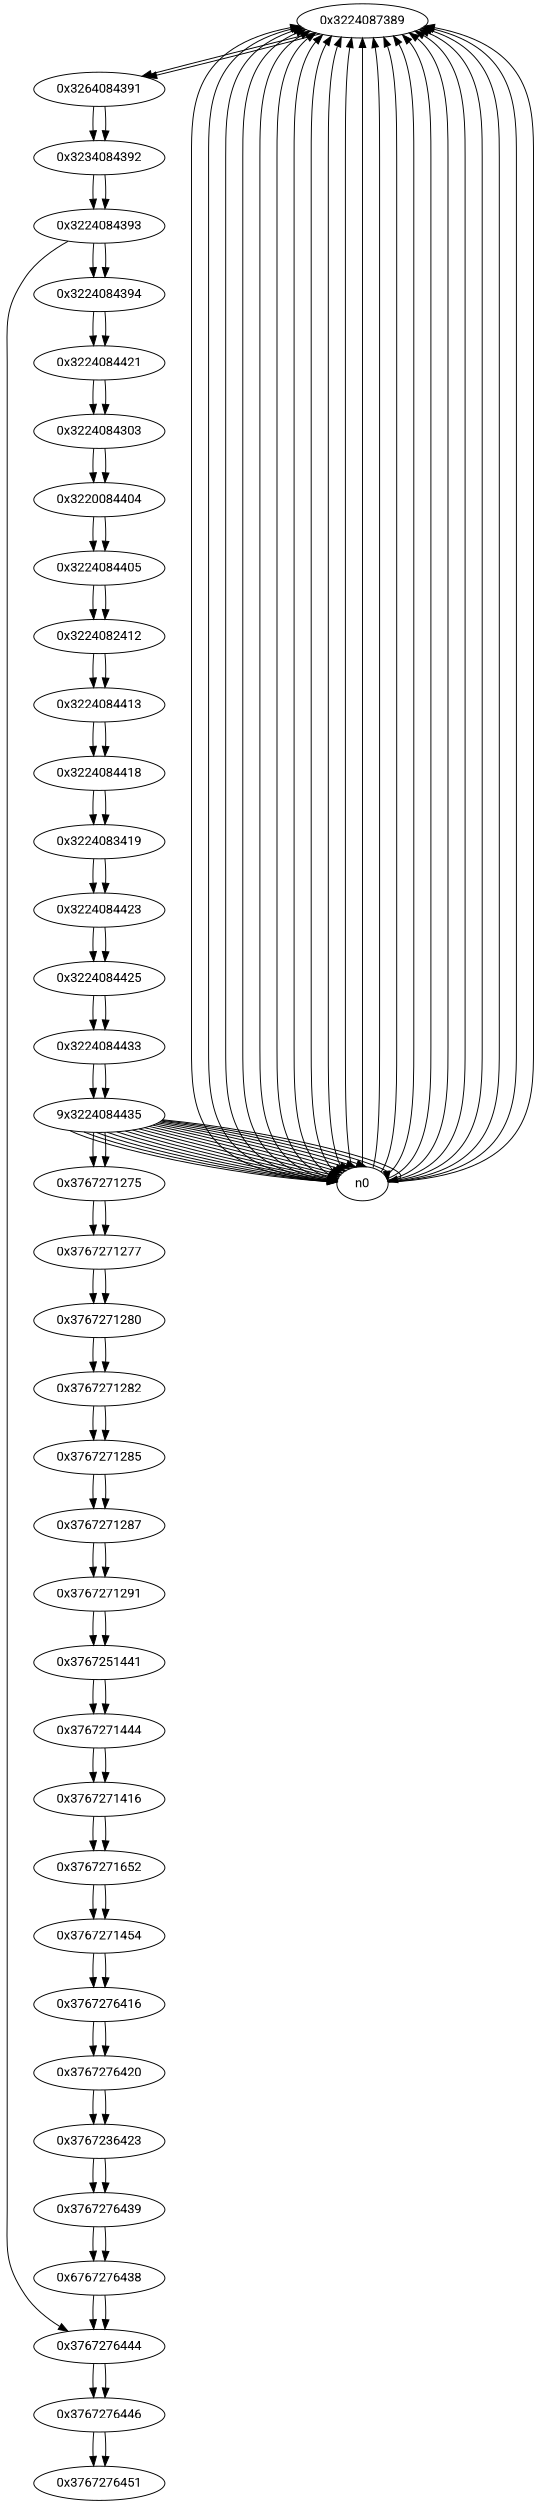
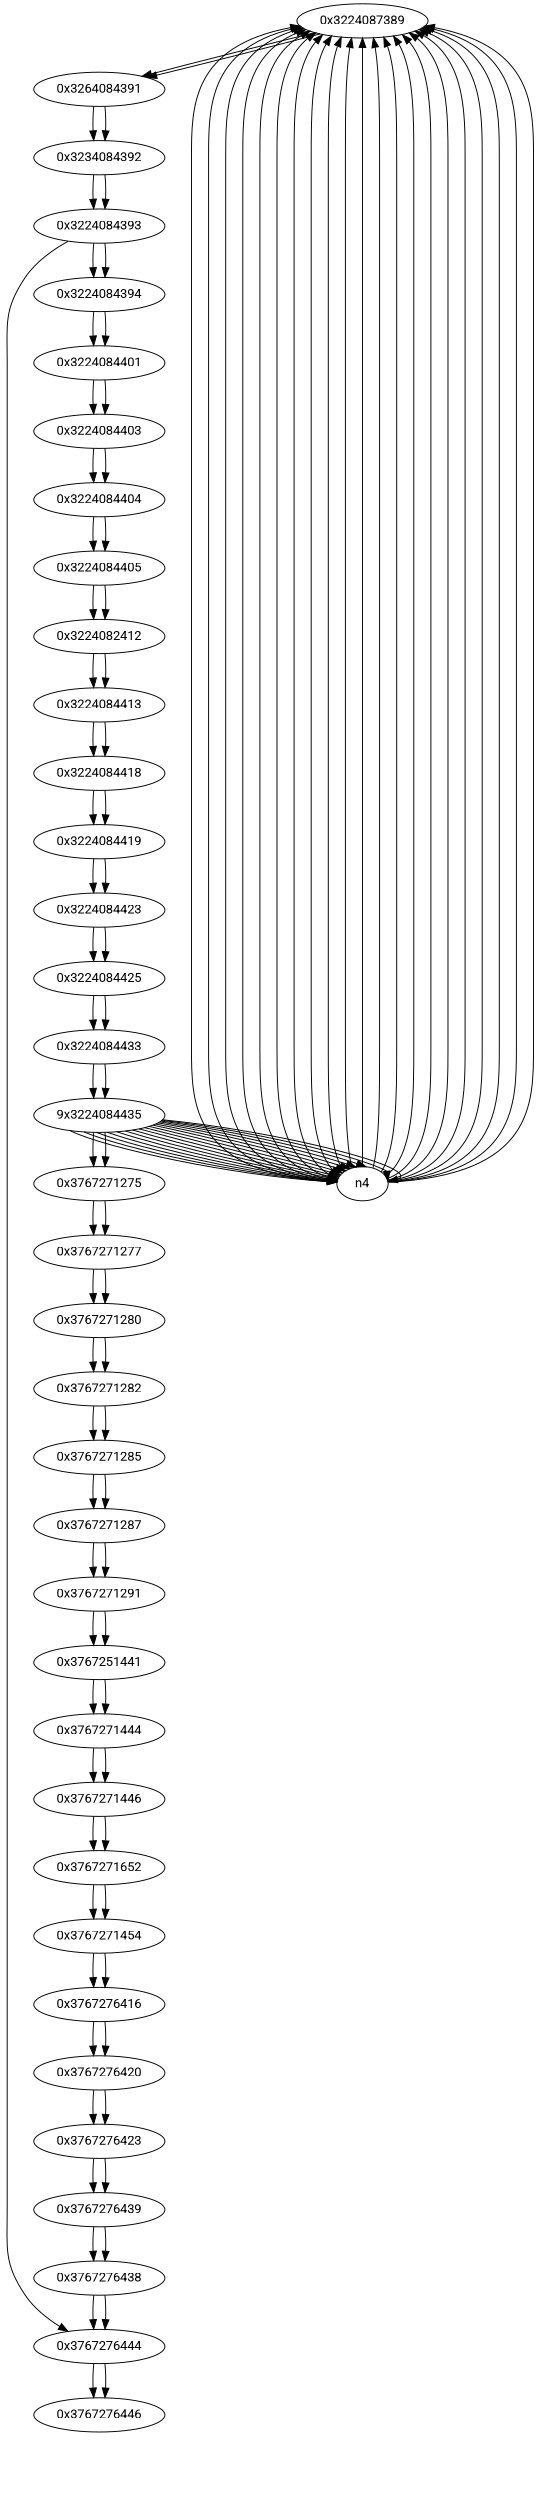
node "0x3224084421": label "0x3224084421" -> "0x3224084401"
node "0x3224084303": label "0x3224084303" -> "0x3224084403"
node "0x3220084404": label "0x3220084404" -> "0x3224084404"
node "0x3224083419": label "0x3224083419" -> "0x3224084419"
node "n0": label "n0" -> "n4"
node "0x3767271416": label "0x3767271416" -> "0x3767271446"
node "0x3767236423": label "0x3767236423" -> "0x3767276423"
node "0x6767276438": label "0x6767276438" -> "0x3767276438"
node "0x3767276451": removed
